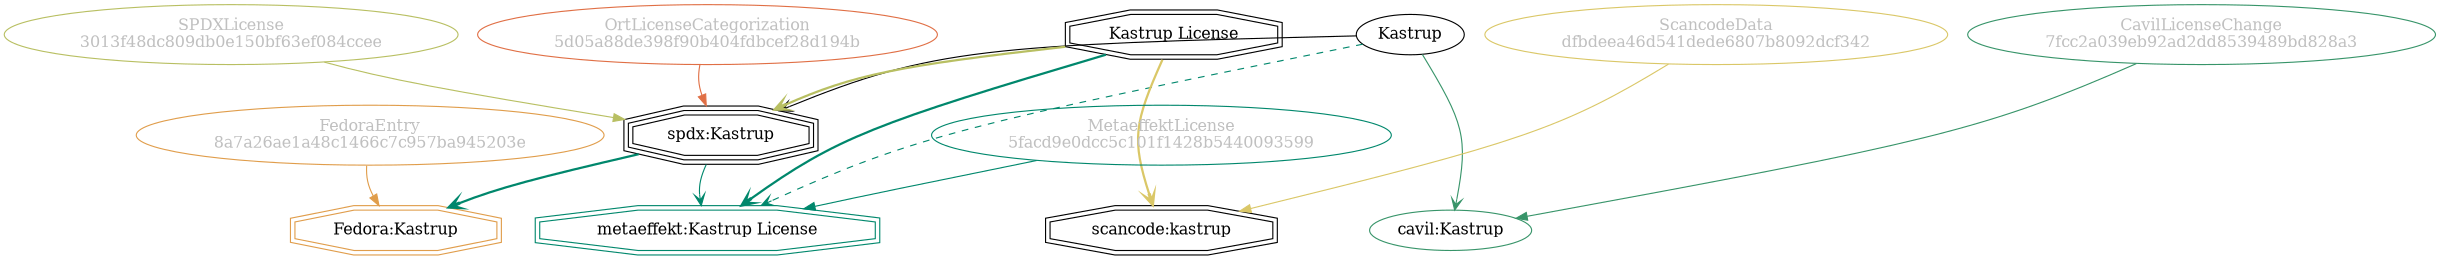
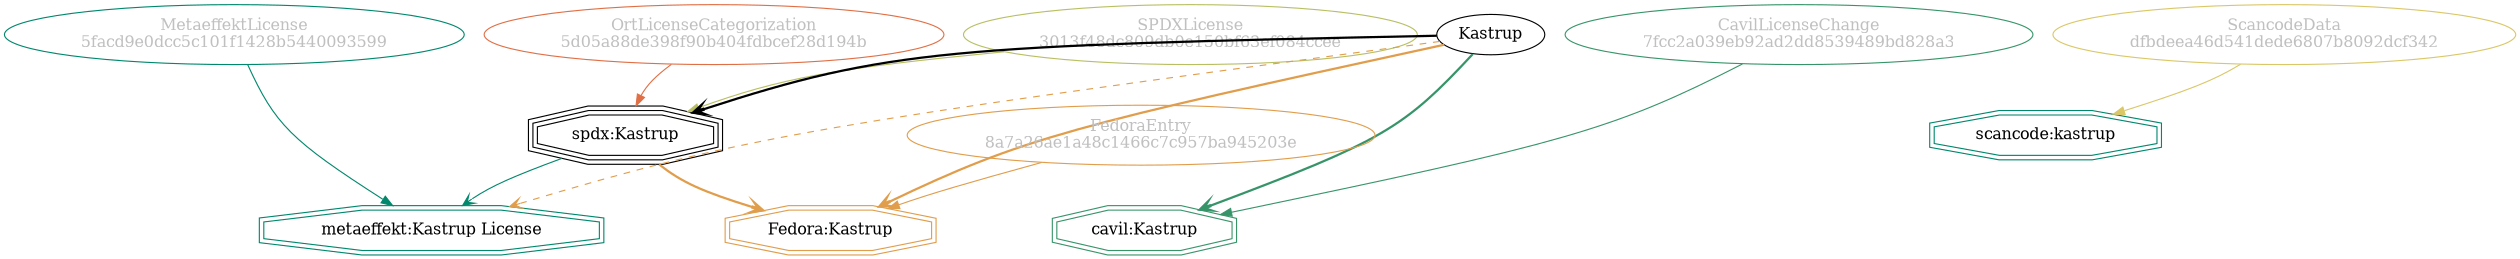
node "Kastrup License": removed
edge "Kastrup" -> "spdx:Kastrup": style solid -> bold
edge "Kastrup" -> "metaeffekt:Kastrup License": color #00876c -> #e09d4b
edge "Kastrup" -> "Fedora:Kastrup": added
edge "Kastrup" -> "cavil:Kastrup": style solid -> bold
edge "spdx:Kastrup" -> "Fedora:Kastrup": color #00876c -> #e09d4b
node "scancode:kastrup": color black -> #00876c
node "cavil:Kastrup": shape ellipse -> doubleoctagon
